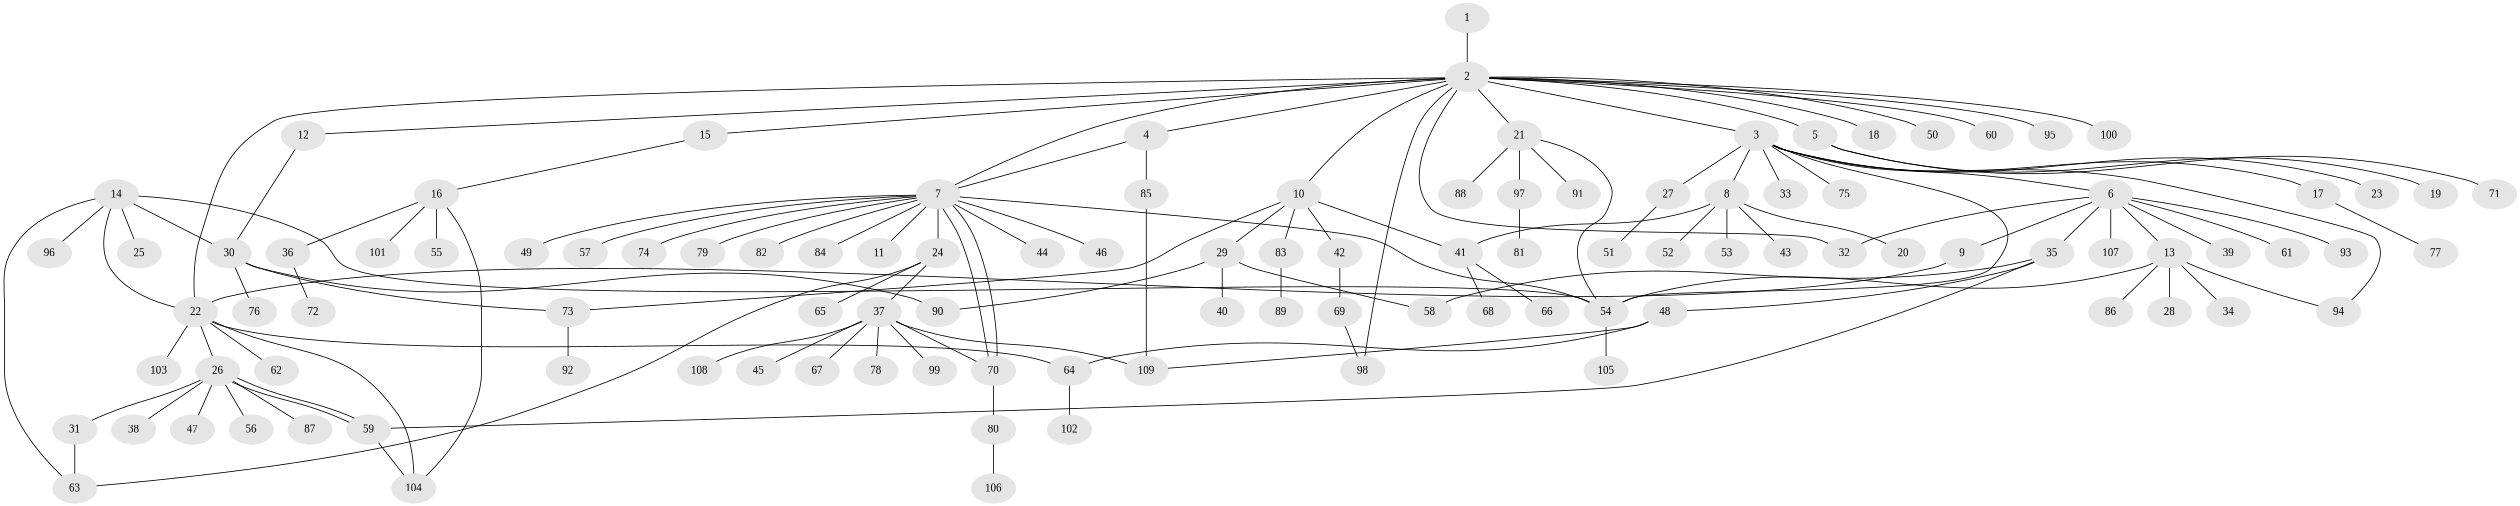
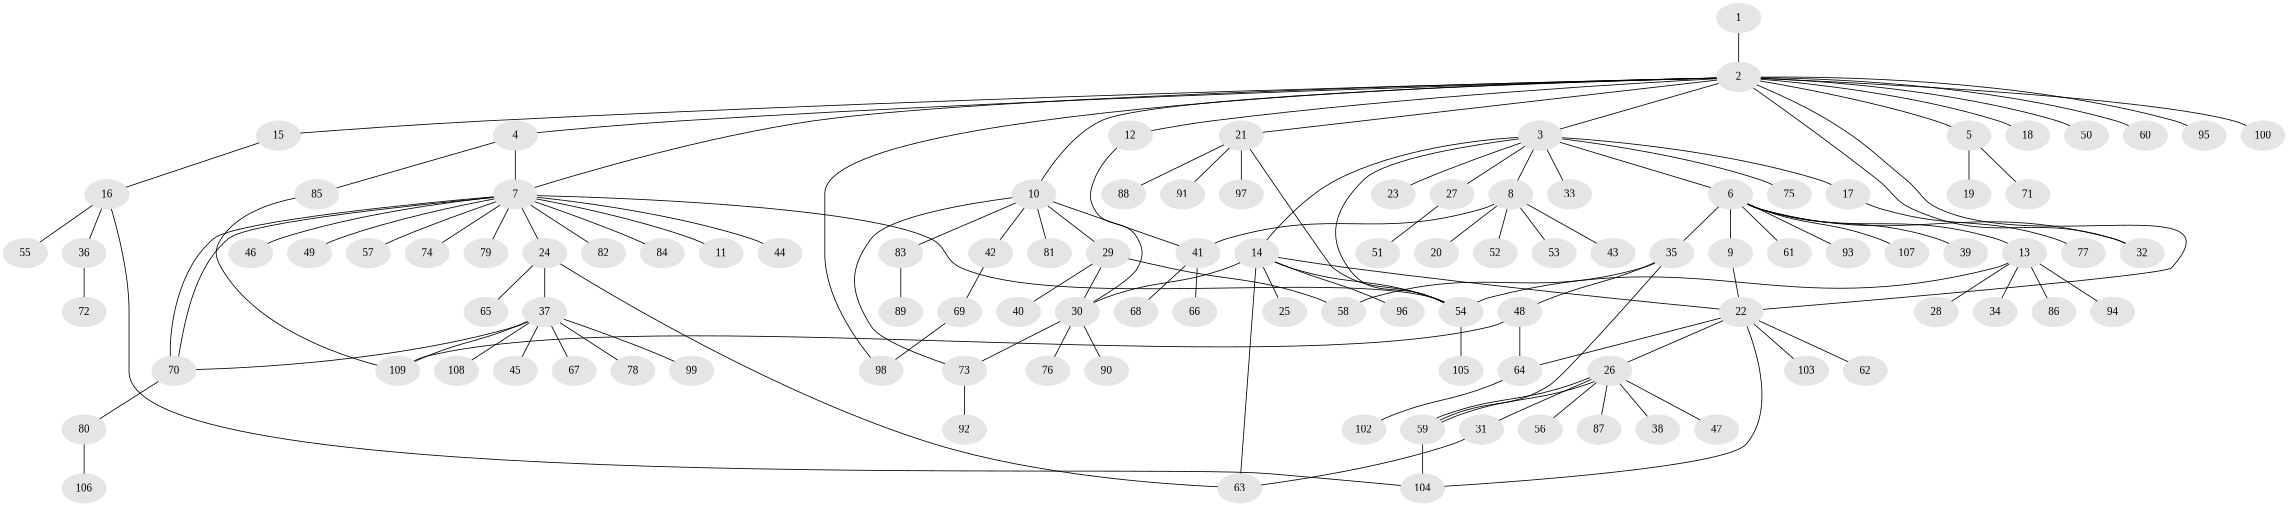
edge "3" -- "94": now "3" -- "14"
edge "97" -- "81": now "10" -- "81"
node "101": removed
edge "29" -- "90": now "29" -- "30"
